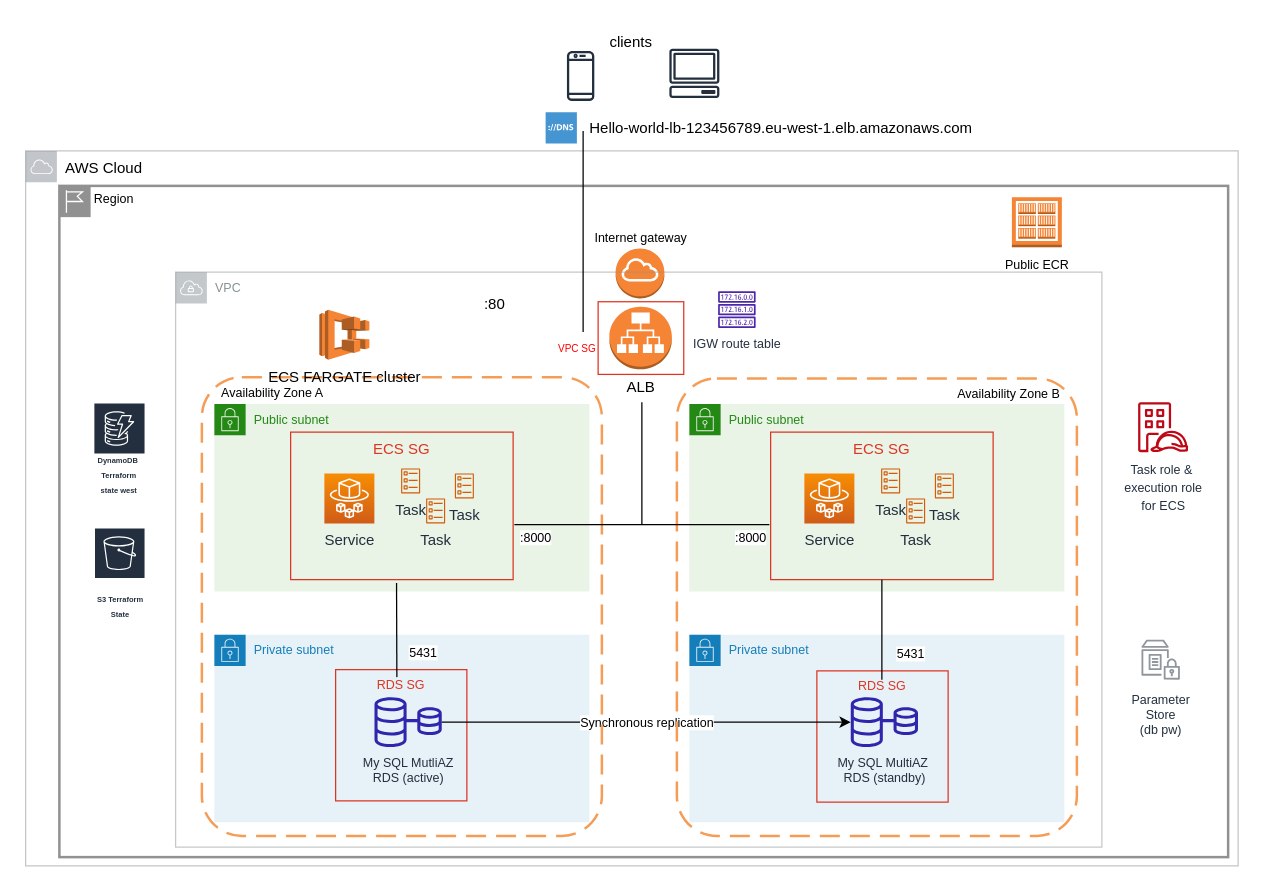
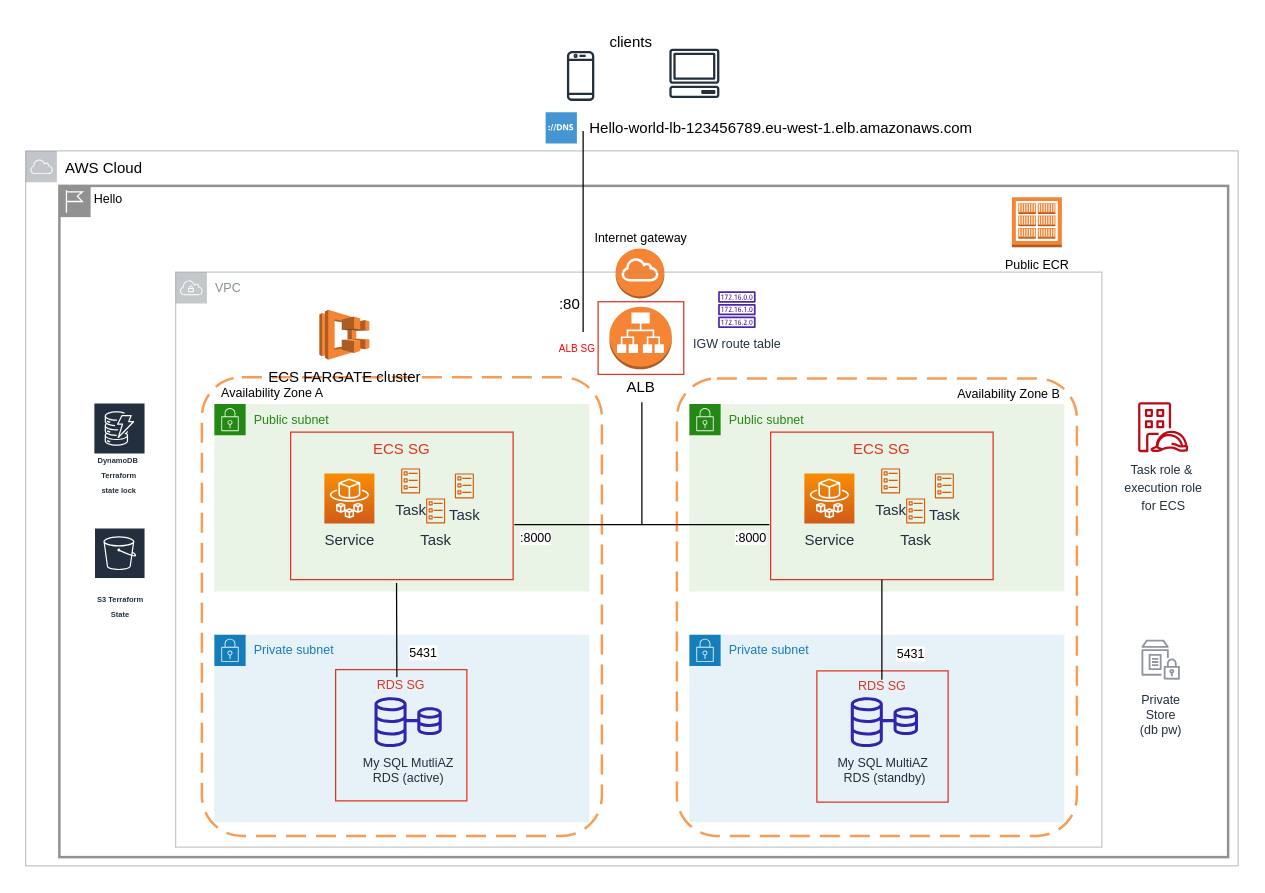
node "Region": label "Region" -> "Hello"
node ":80": moved (494, 304) -> (569, 304)
node "VPC SG": label "VPC SG" -> "ALB SG"
node "DynamoDB Terraform state west": label "DynamoDB Terraform state west" -> "DynamoDB Terraform state lock"
node "ParameterStore(db pw)": label "ParameterStore(db pw)" -> "PrivateStore(db pw)"
edge "My SQL MutliAZRDS (active)" -> "My SQL MultiAZ RDS (standby)": removed, label "Synchronous replication"
